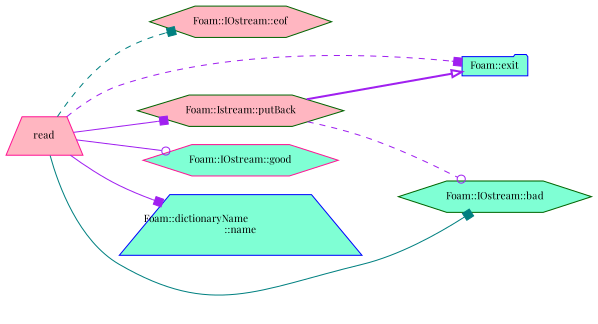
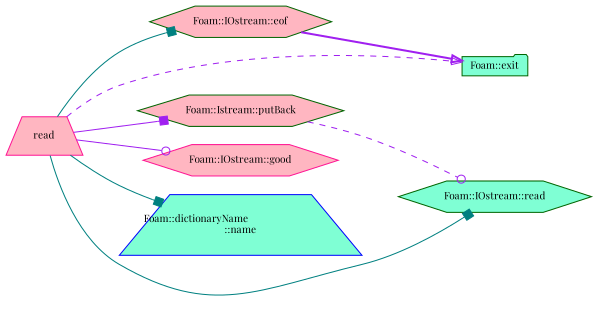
edge "read" -> "Foam::exit": arrowhead box -> onormal
edge "read" -> "Foam::IOstream::eof": style dashed -> solid
node "Foam::exit": color blue -> darkgreen
edge "Foam::Istream::putBack" -> "Foam::exit": now "Foam::IOstream::eof" -> "Foam::exit"
node "Foam::IOstream::good": fillcolor aquamarine -> lightpink
edge "read" -> "Foam::dictionaryName ::name": color purple -> teal
node "Foam::IOstream::bad": label "Foam::IOstream::bad" -> "Foam::IOstream::read"
